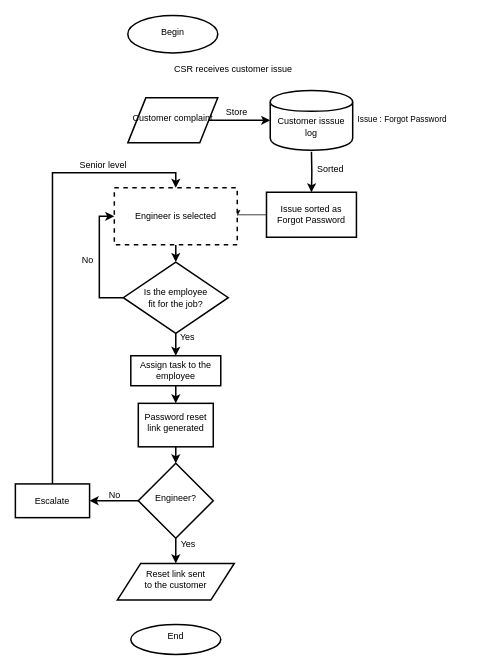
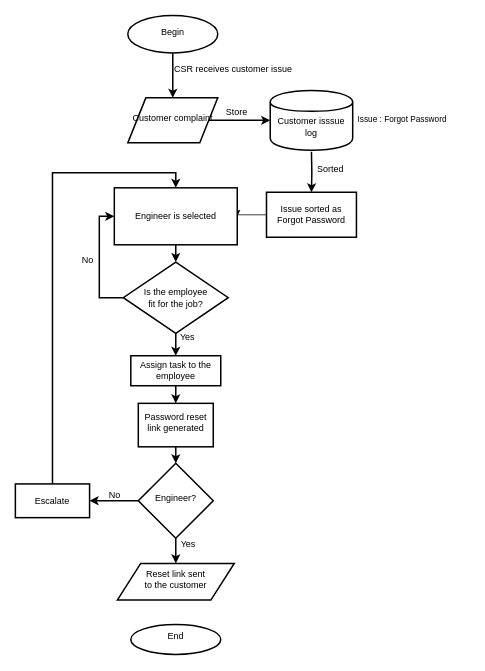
edge "Begin" -> "Customer complaint": added
node "Senior level": removed
node "Engineer is selected": style dashed -> solid
